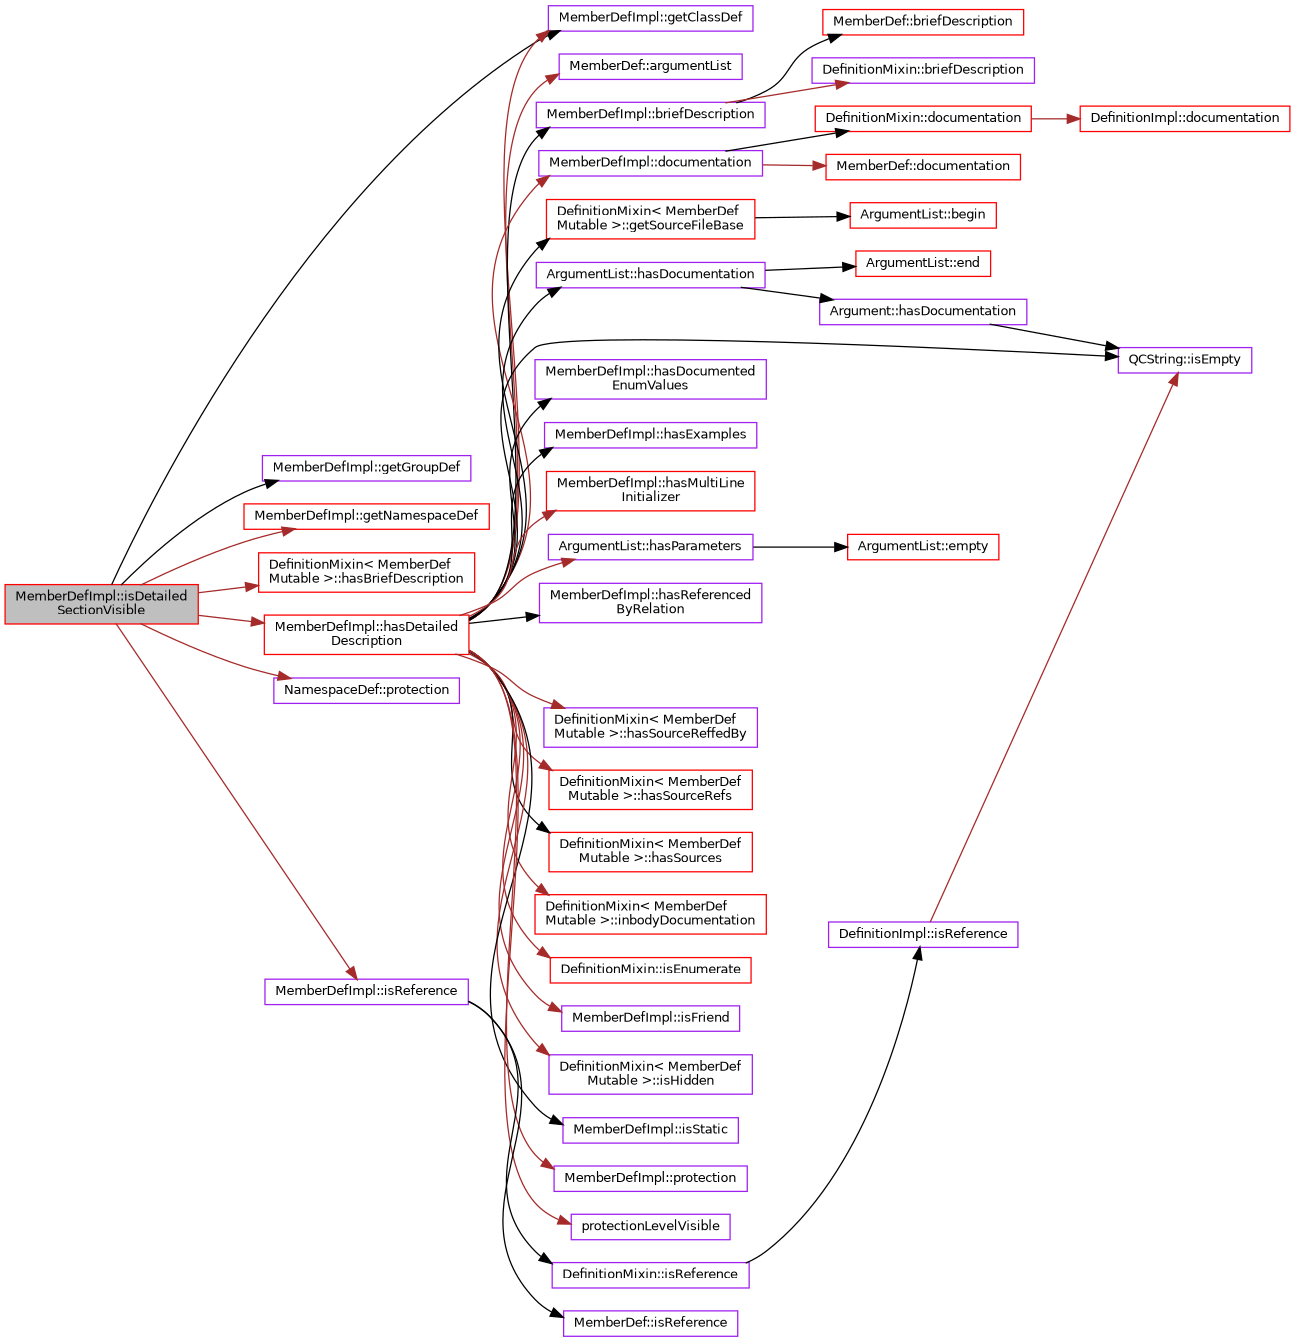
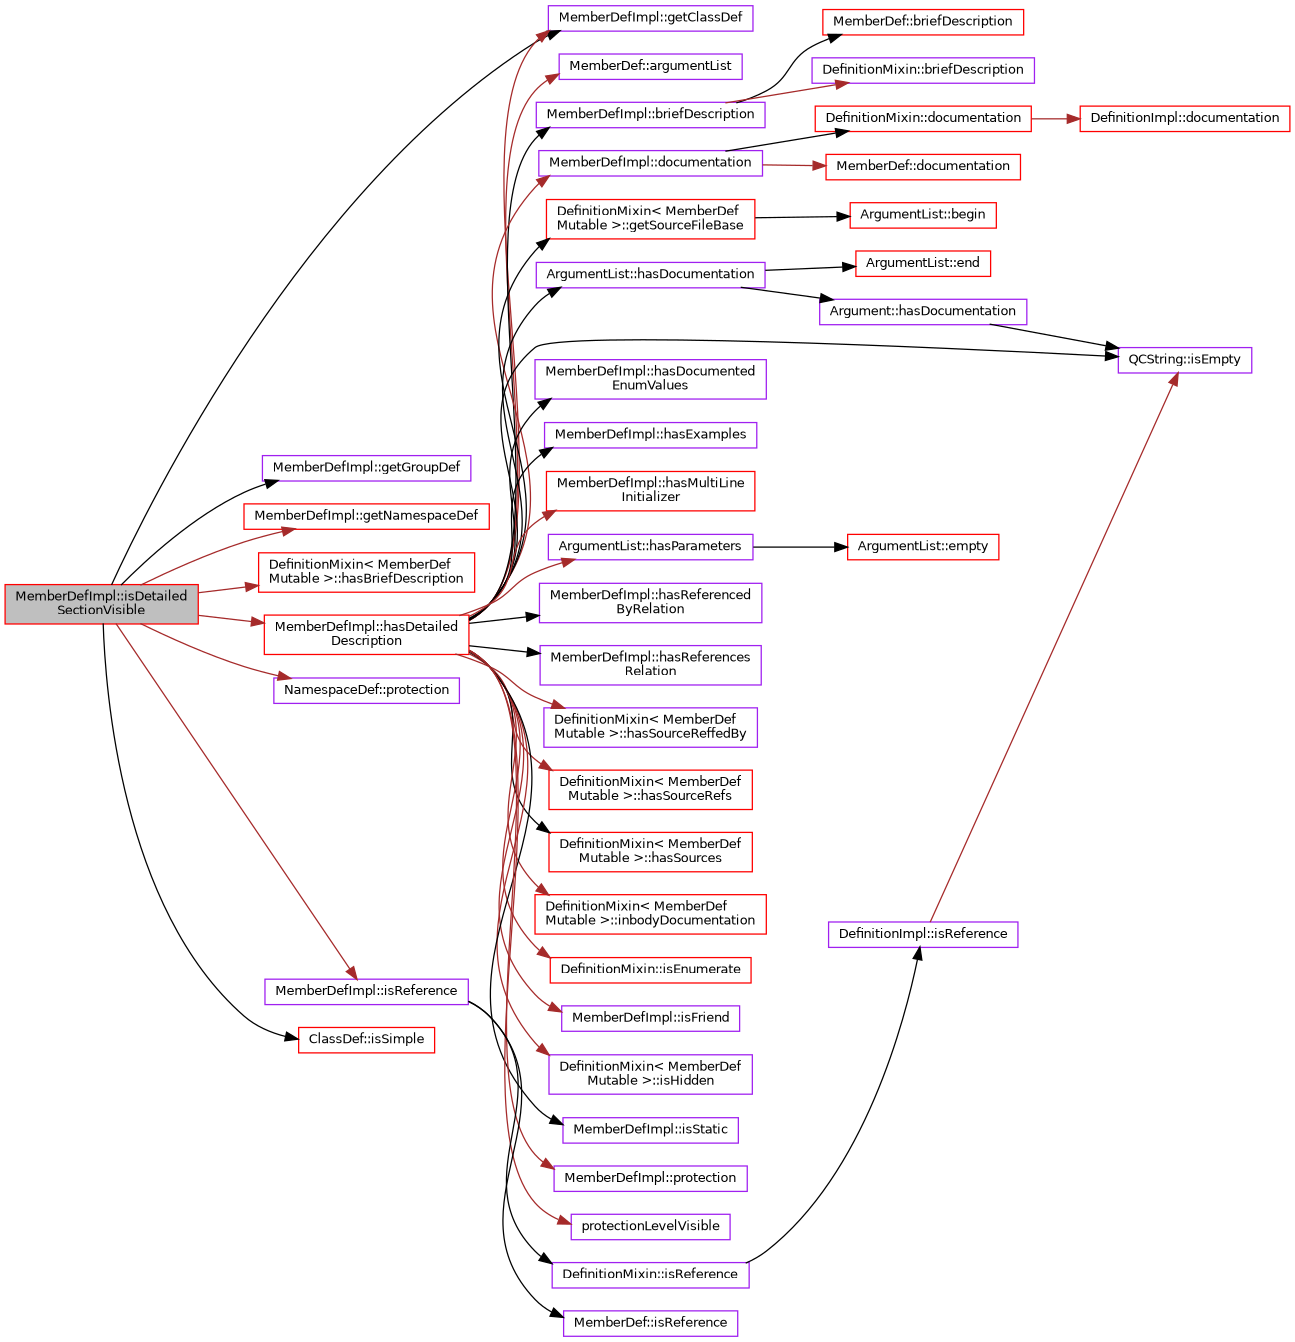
node "MemberDefImpl::hasReferences Relation": added
node "ClassDef::isSimple": added
